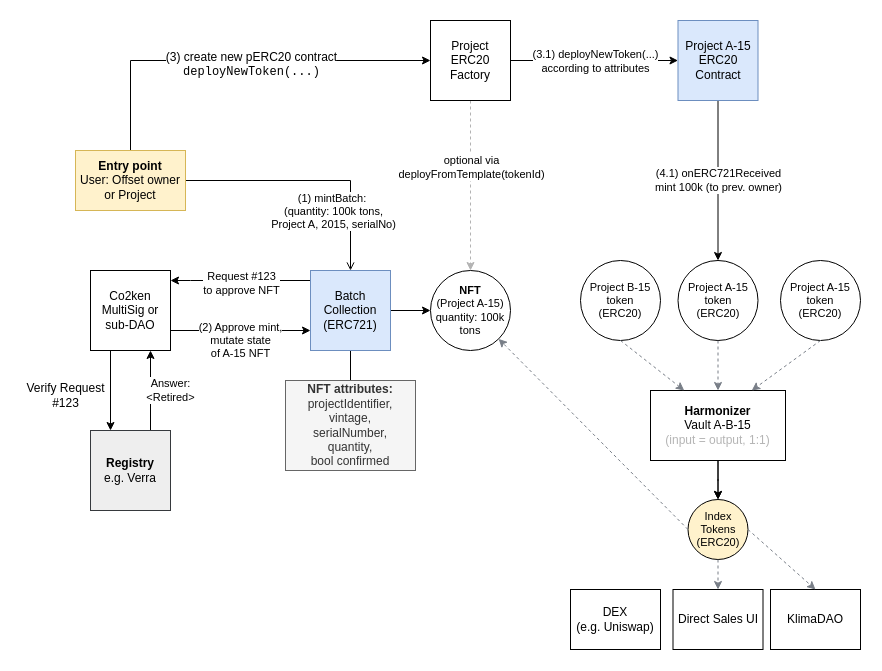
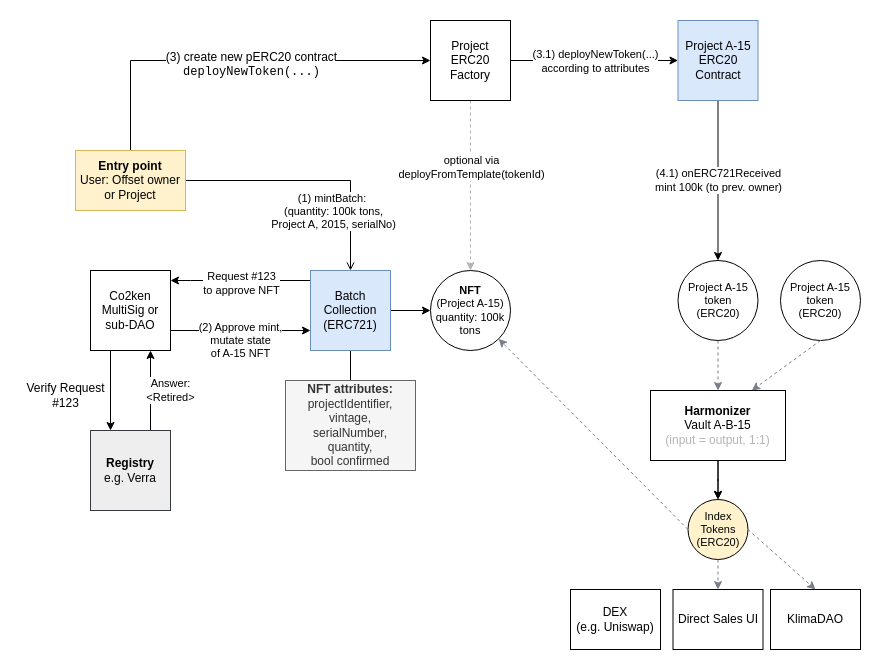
node "Project B-15token(ERC20)": removed
edge "Project B-15token(ERC20)" -> "Harmonizer Vault A-B-15 (input = output, 1:1)": removed
